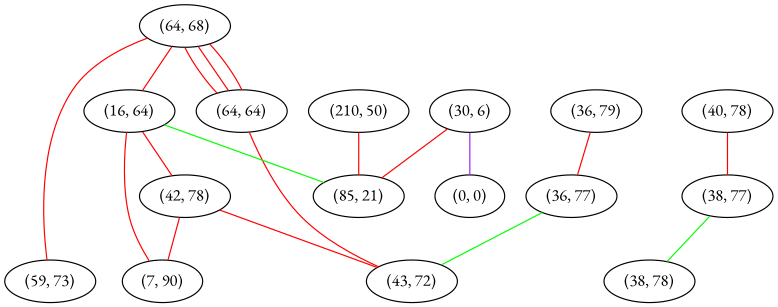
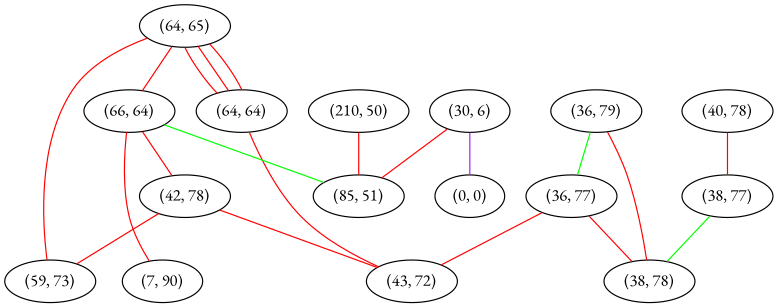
node "(64, 68)": label "(64, 68)" -> "(64, 65)"
node "(16, 64)": label "(16, 64)" -> "(66, 64)"
edge "(36, 79)" -- "(36, 77)": color red -> green
edge "(36, 79)" -- "(38, 78)": added
node "(85, 21)": label "(85, 21)" -> "(85, 51)"
edge "(42, 78)" -- "(7, 90)": now "(42, 78)" -- "(59, 73)"
edge "(36, 77)" -- "(43, 72)": color green -> red
edge "(36, 77)" -- "(38, 78)": added
